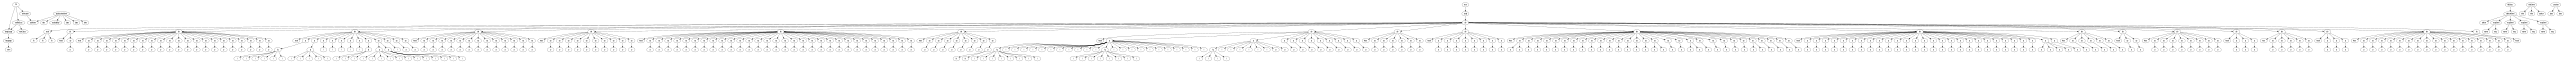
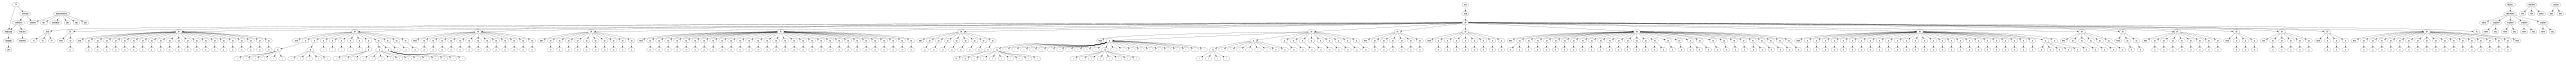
edge "TEI" -> "profileDesc": now "teiHeader" -> "profileDesc"
node "keywords": added
